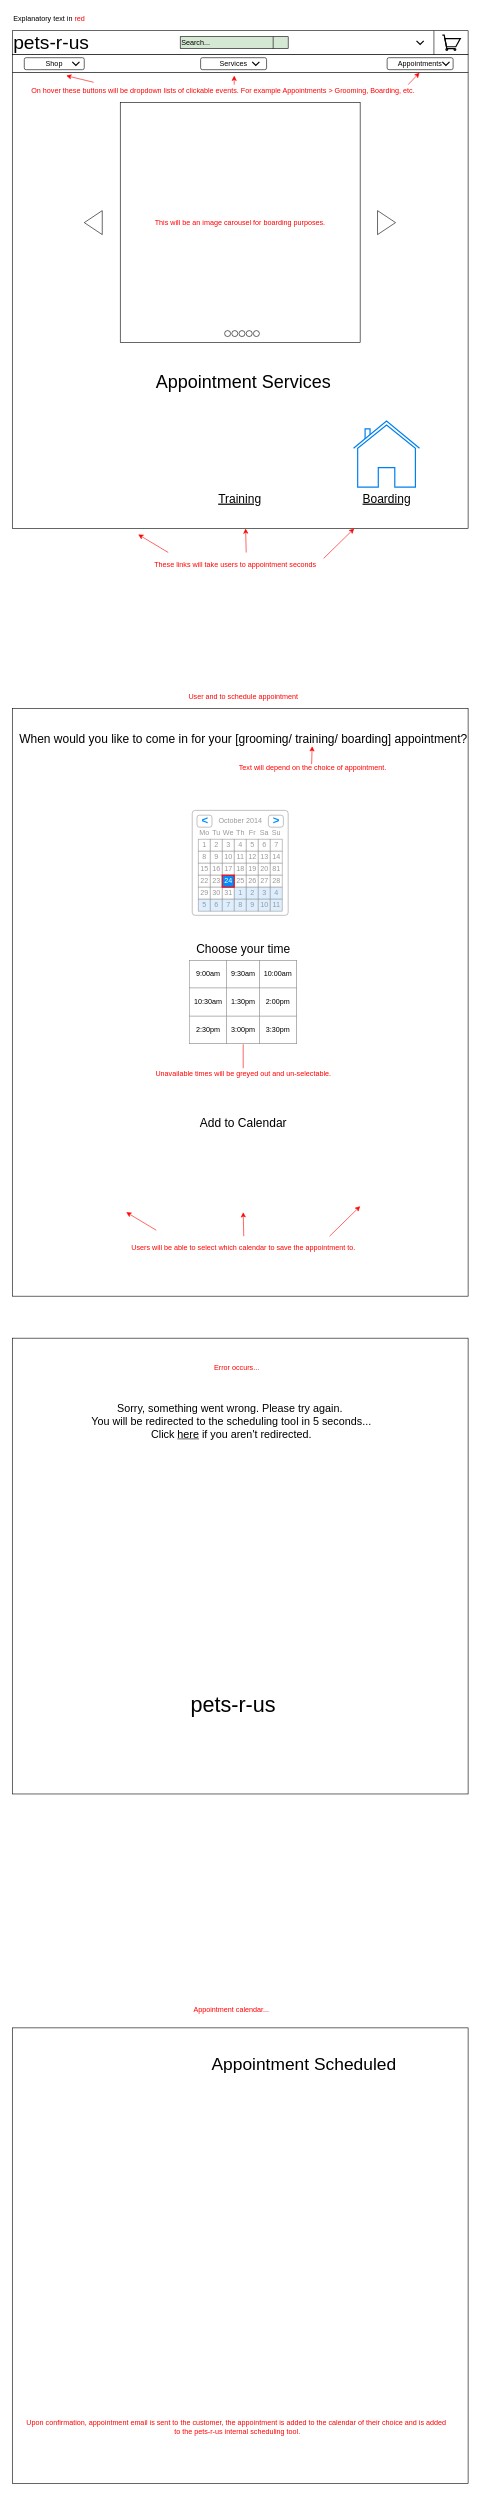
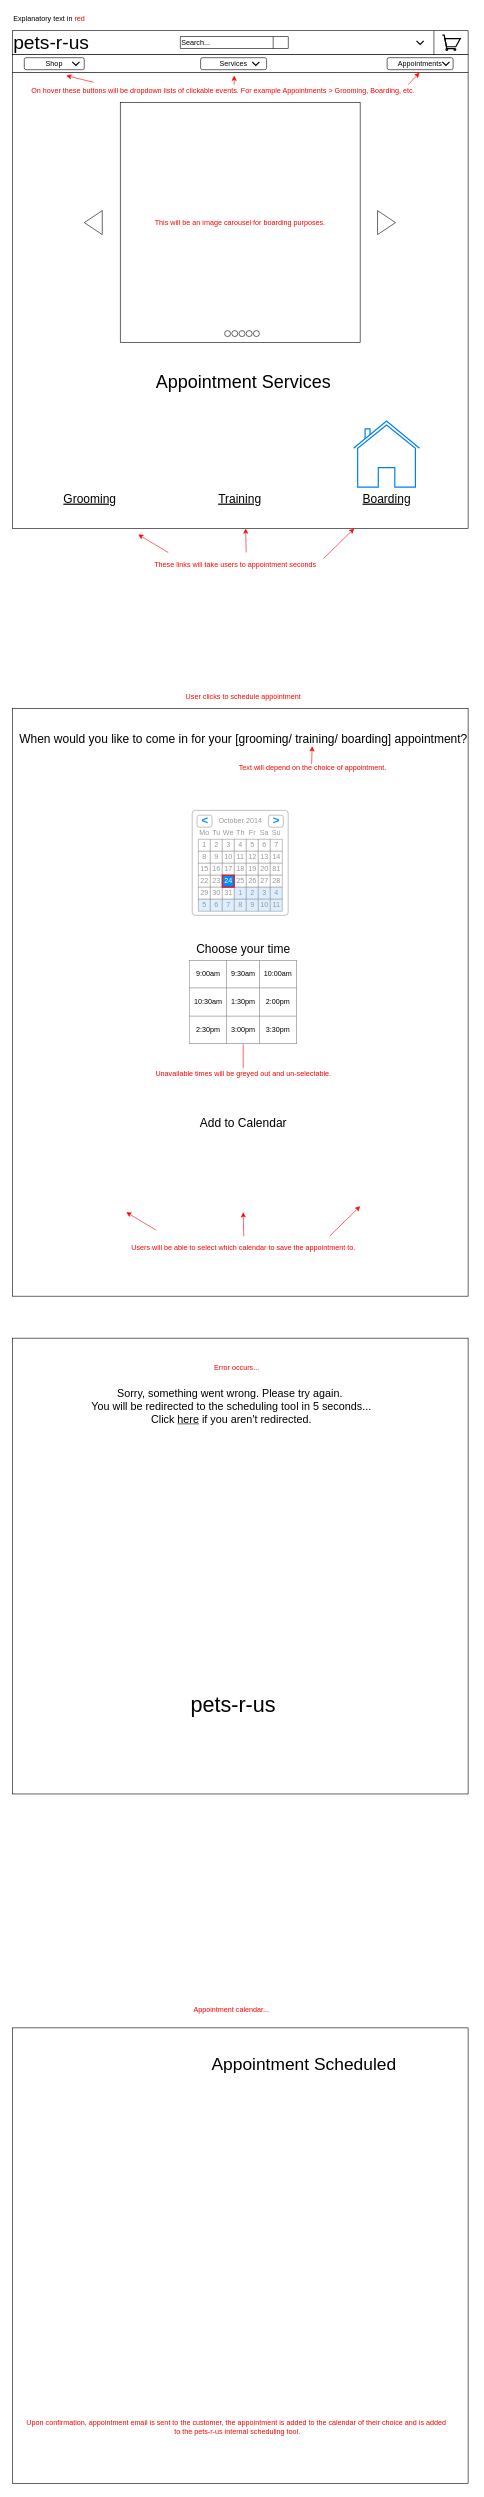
node "Search...": fillcolor #d5e8d4 -> #ffffff
node "Grooming": added
node "User and to schedule appointment": label "User and to schedule appointment" -> "User clicks to schedule appointment"
node "Sorry, something went wrong. Please try again. You will be redirected to the scheduling tool in 5 seconds... Click here if you aren't redirected.": moved (231, 1422) -> (231, 1407)
